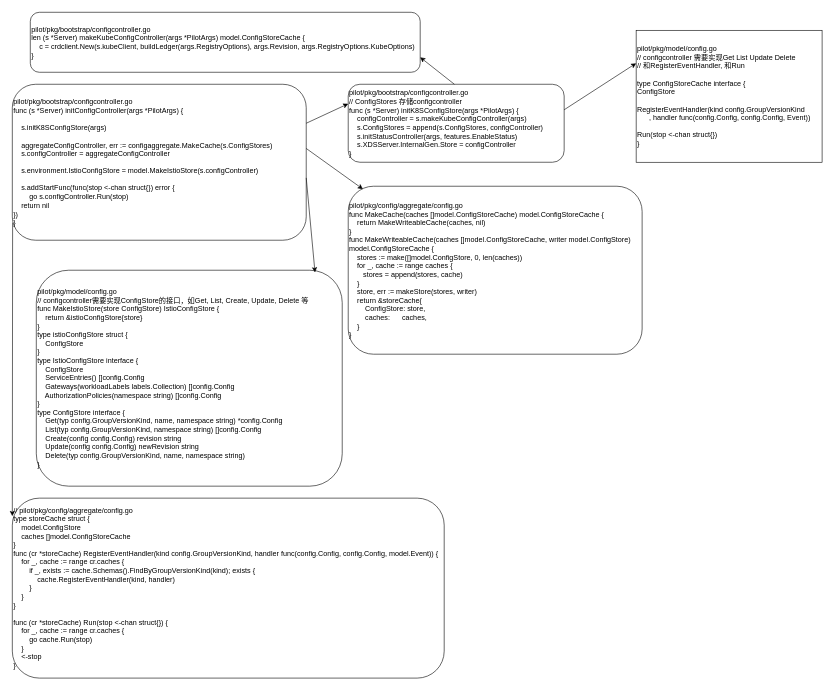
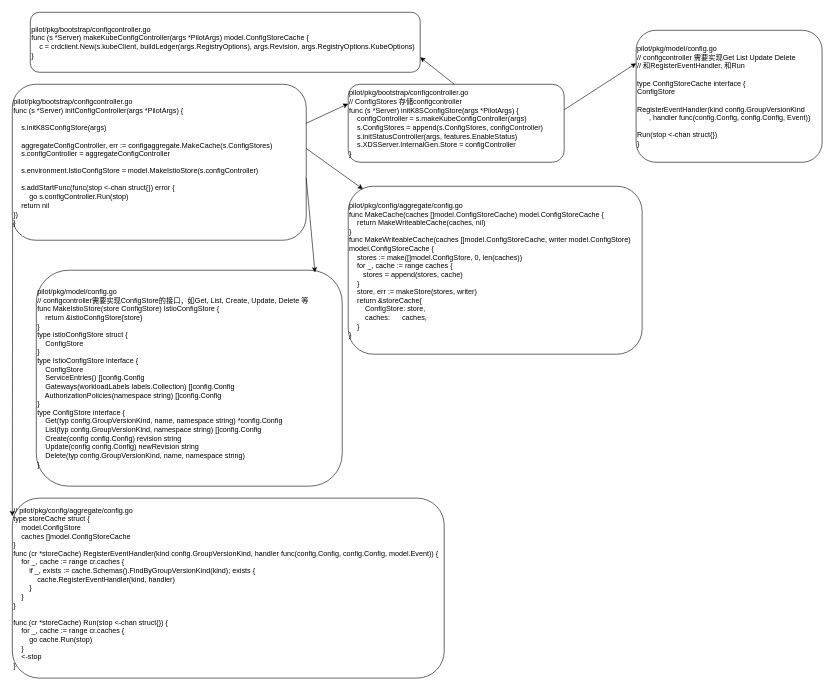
node "pilot/pkg/bootstrap/configcontroller.go len (s *Server) makeKubeConfigController(args *PilotArgs) model.ConfigStoreCache { c = crdclient.New(s.kubeClient, buildLedger(args.RegistryOptions), args.Revision, args.RegistryOptions.KubeOptions) }": label "pilot/pkg/bootstrap/configcontroller.go len (s *Server) makeKubeConfigController(args *PilotArgs) model.ConfigStoreCache { c = crdclient.New(s.kubeClient, buildLedger(args.RegistryOptions), args.Revision, args.RegistryOptions.KubeOptions) }" -> "pilot/pkg/bootstrap/configcontroller.go func (s *Server) makeKubeConfigController(args *PilotArgs) model.ConfigStoreCache { c = crdclient.New(s.kubeClient, buildLedger(args.RegistryOptions), args.Revision, args.RegistryOptions.KubeOptions) }"
node "pilot/pkg/model/config.go // configcontroller 需要实现Get List Update Delete // 和RegisterEventHandler, 和Run type ConfigStoreCache interface { ConfigStore RegisterEventHandler(kind config.GroupVersionKind , handler func(config.Config, config.Config, Event)) Run(stop <-chan struct{}) }": shape rectangle -> rounded rectangle
